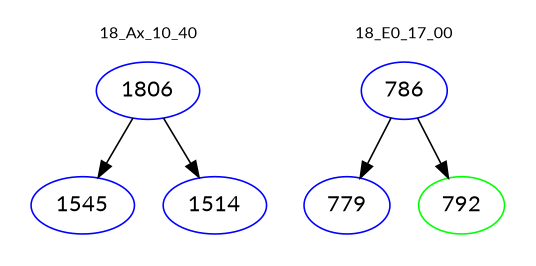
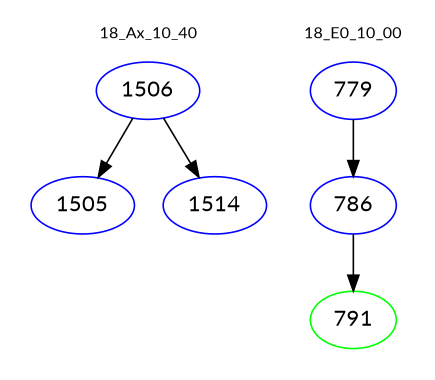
cluster "18_E0_17_00": label "18_E0_17_00" -> "18_E0_10_00"
node "1806": label "1806" -> "1506"
edge "786" -> "779": reversed
node "1545": label "1545" -> "1505"
node "792": label "792" -> "791"
